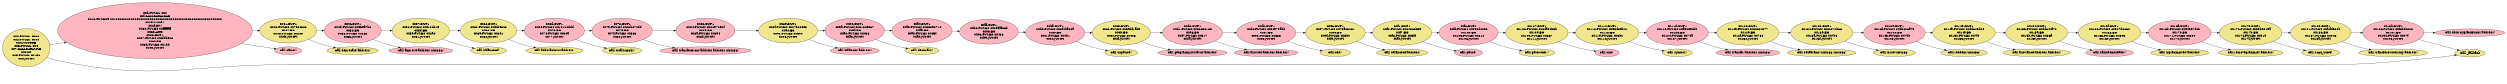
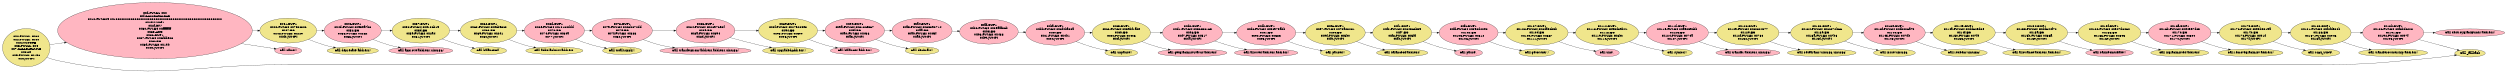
node "Call upgradedAddress()": added
node "Call xed()": label "Call xed()" -> "Call paused()"
